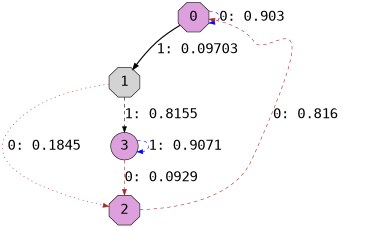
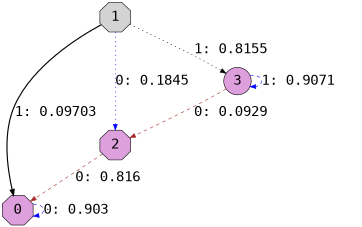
edge "0" -> "1": reversed
edge "1" -> "3": style dashed -> dotted
edge "1" -> "2": color brown -> blue
